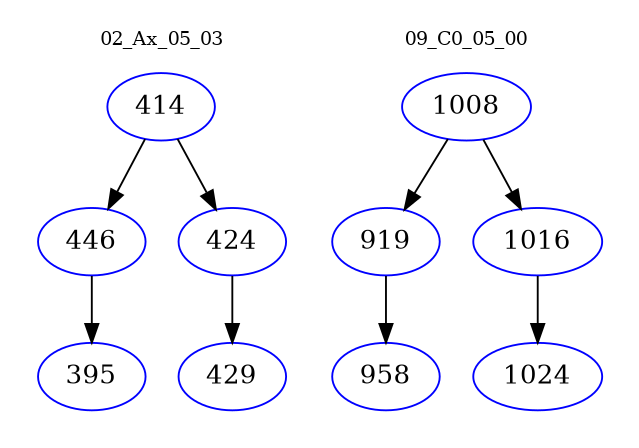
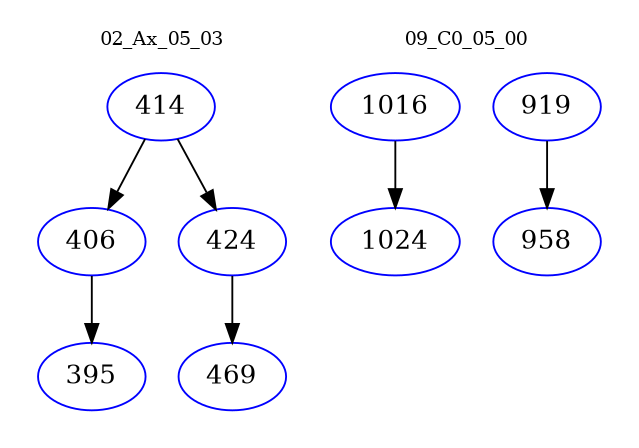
node "1008": removed
node "446": label "446" -> "406"
node "429": label "429" -> "469"
